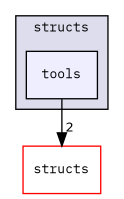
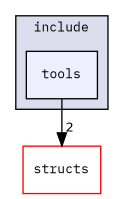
cluster "structs": label "structs" -> "include"
